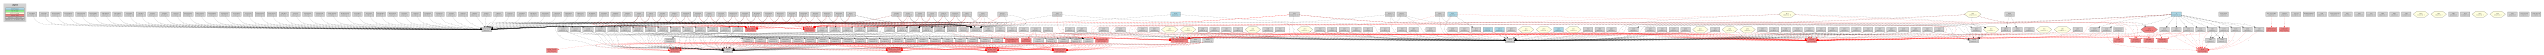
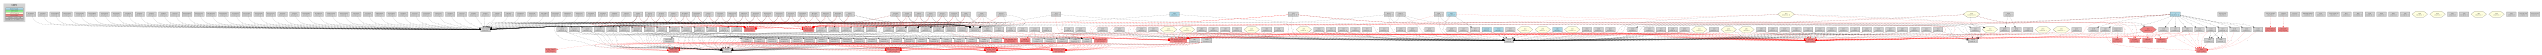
node "MAIN Program": text "Dashed Line = DYNAMIC Target" -> "Dashed Line = DYNAMIC Call"
